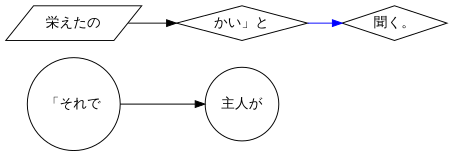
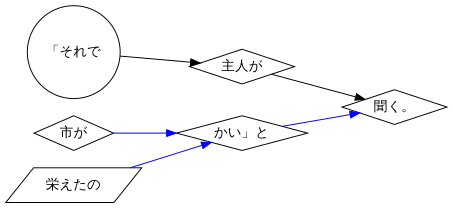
edge "栄えたの" -> "かい」と": color black -> blue
edge "主人が" -> "聞く。": added
node "主人が": shape circle -> diamond
node "市が": added
